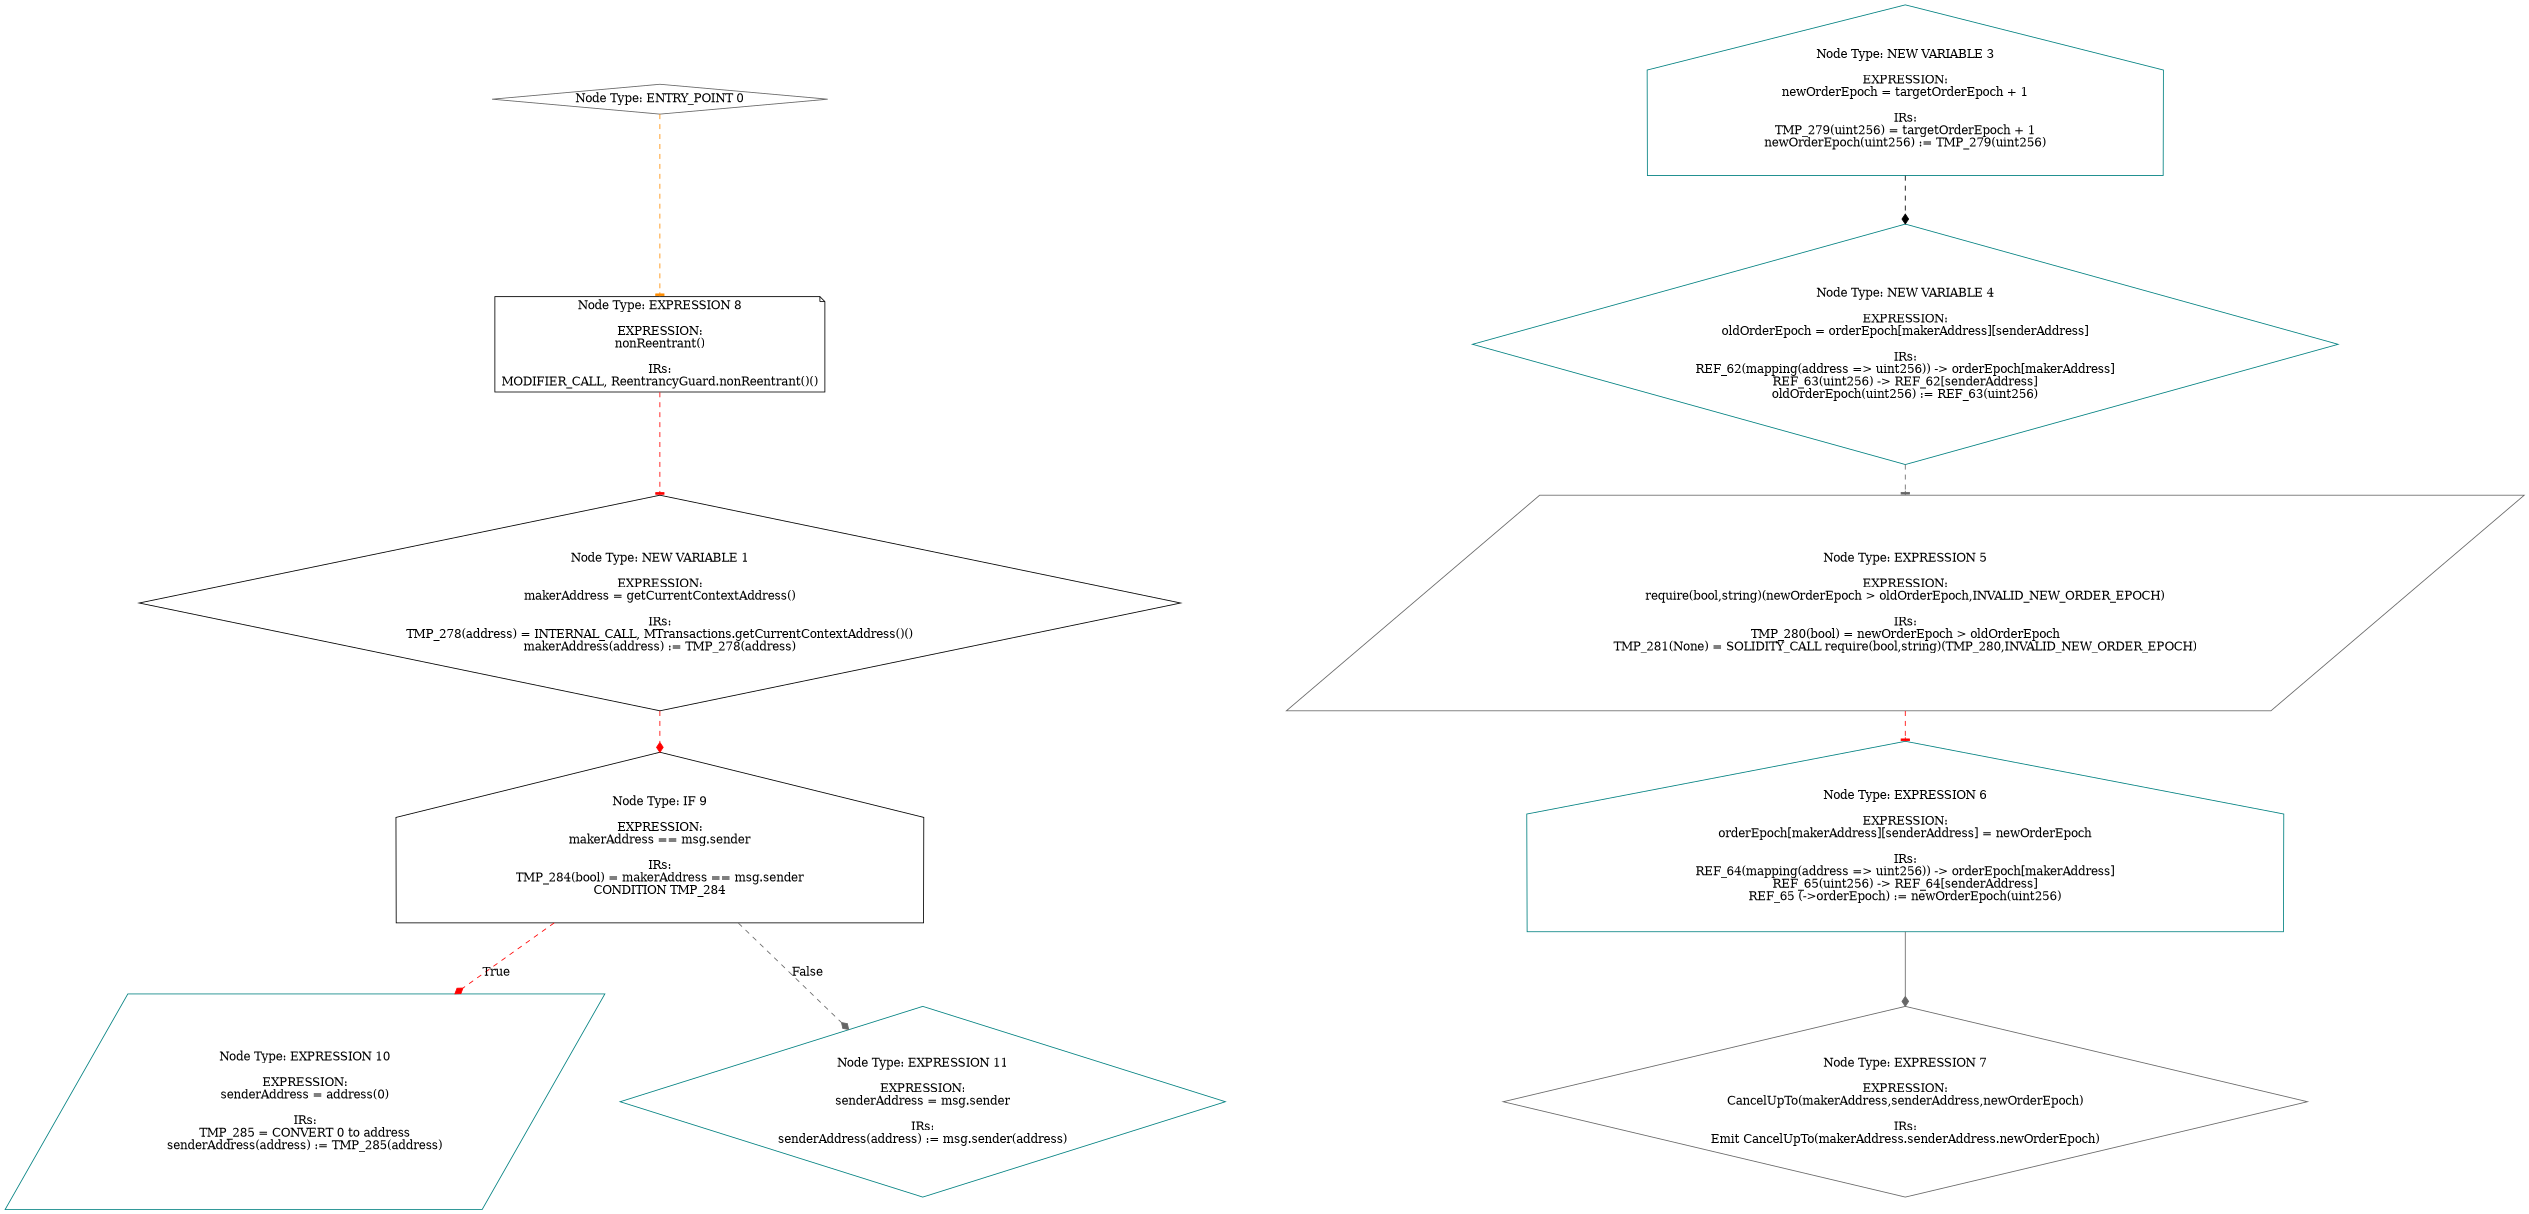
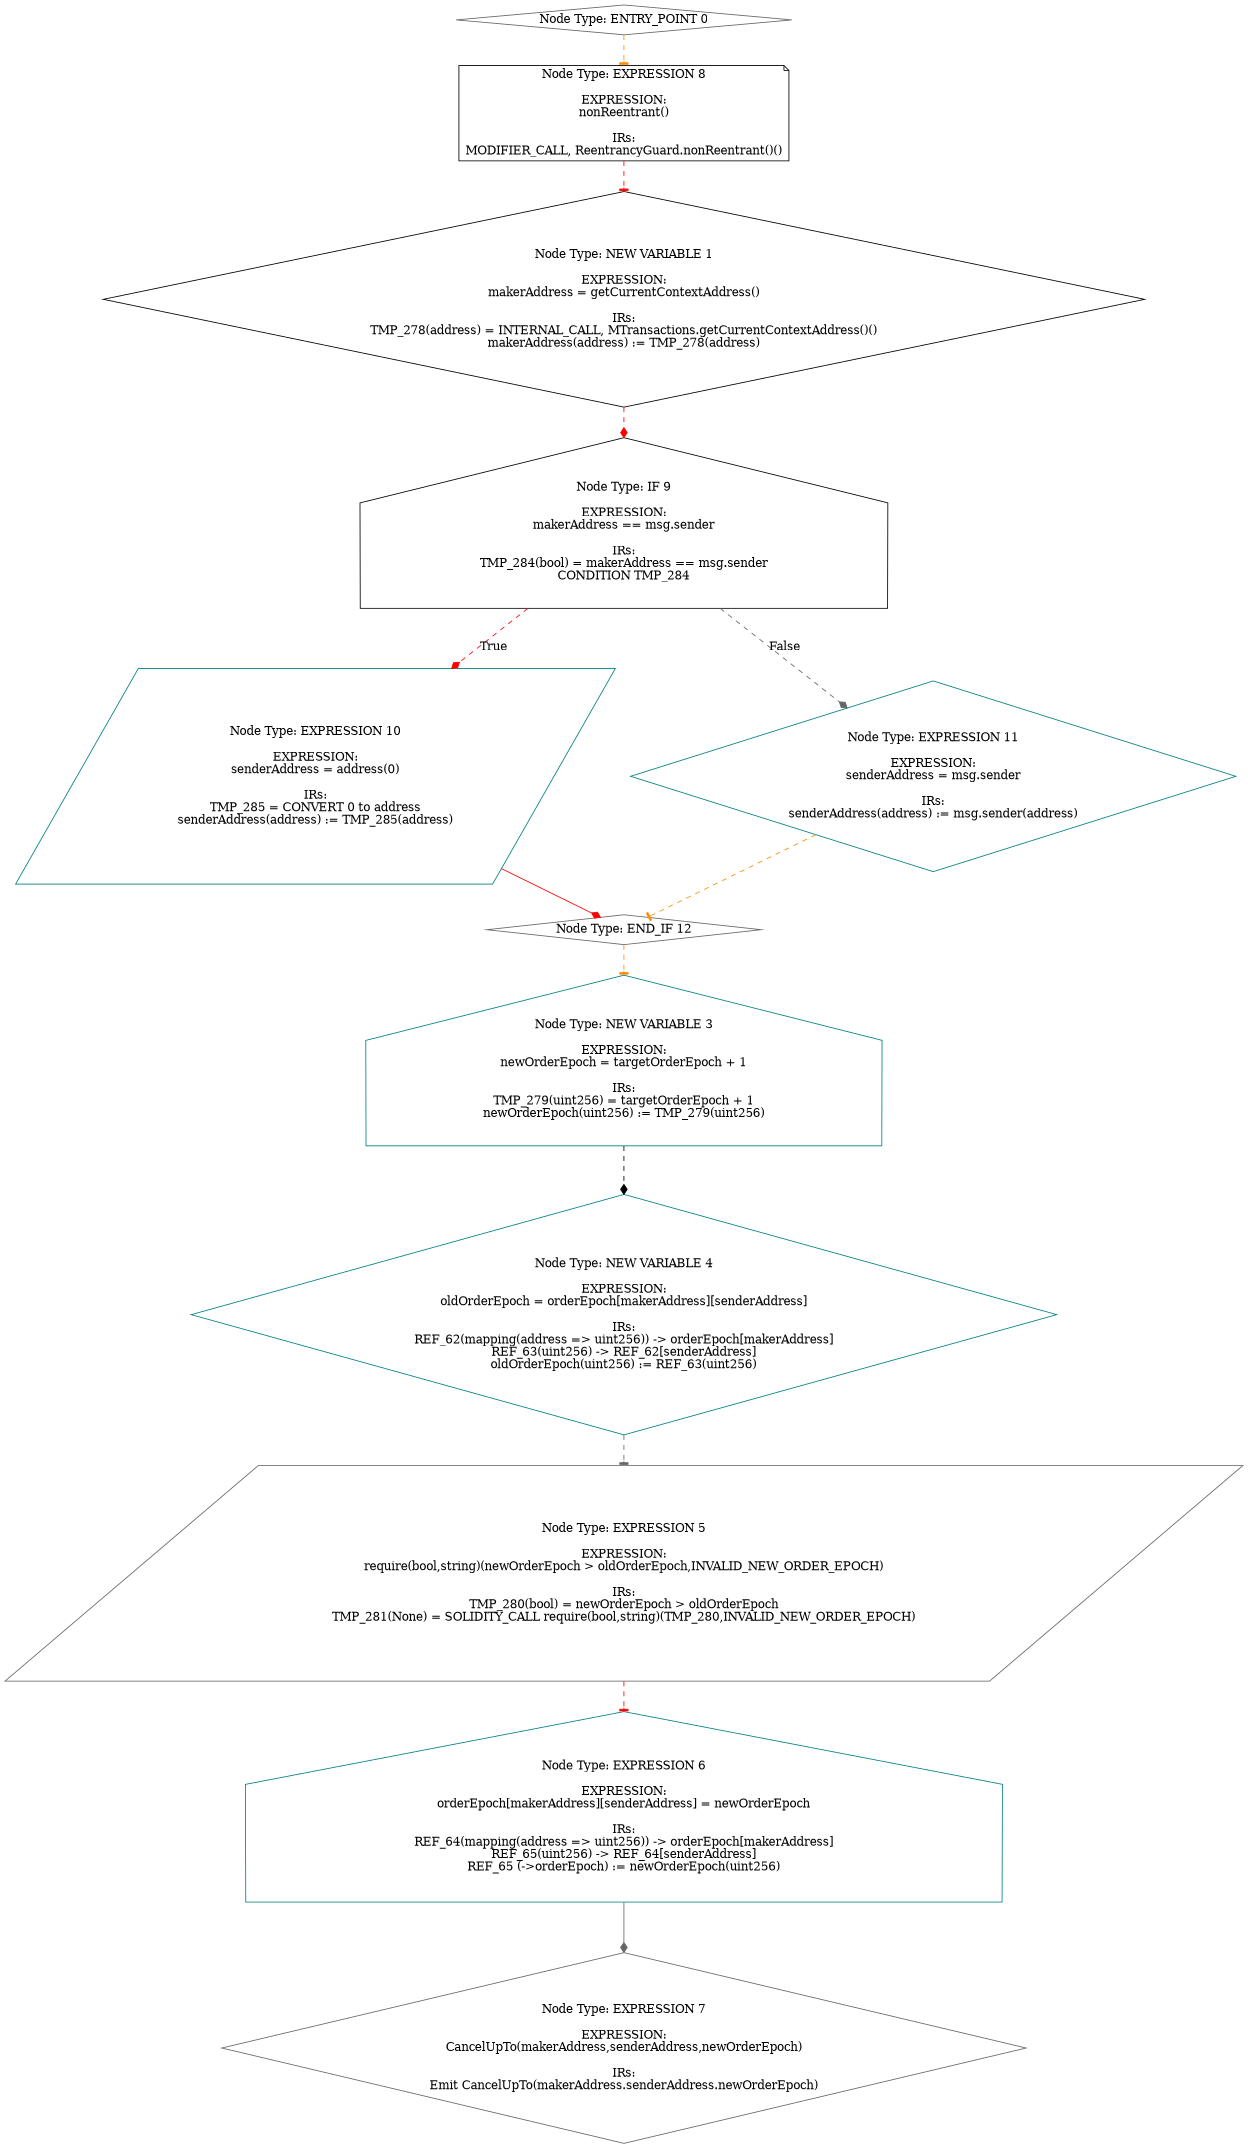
node "Node Type: END_IF 12": added
